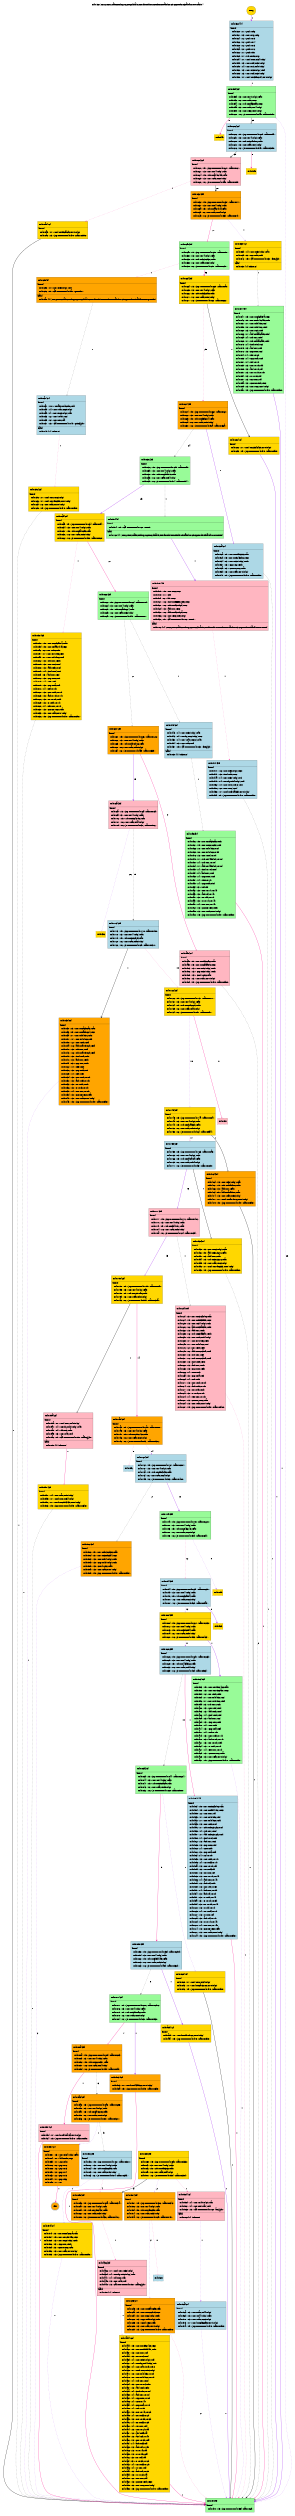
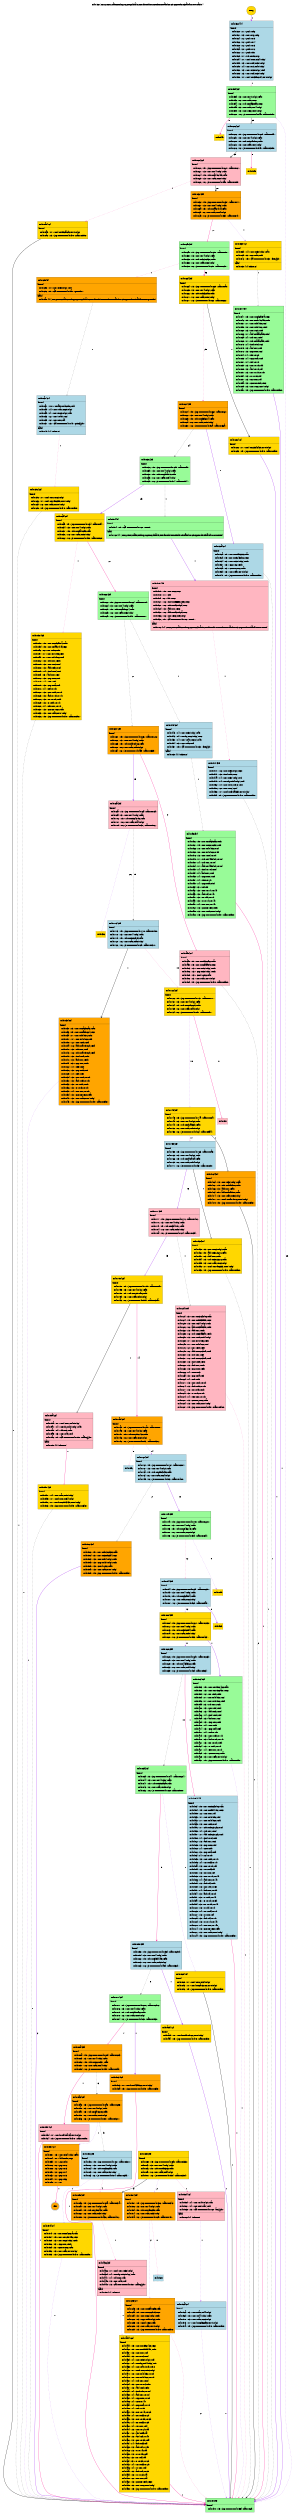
edge "0x4019c8 [27]" -> "0x401f7e [5]": style dashed -> bold
